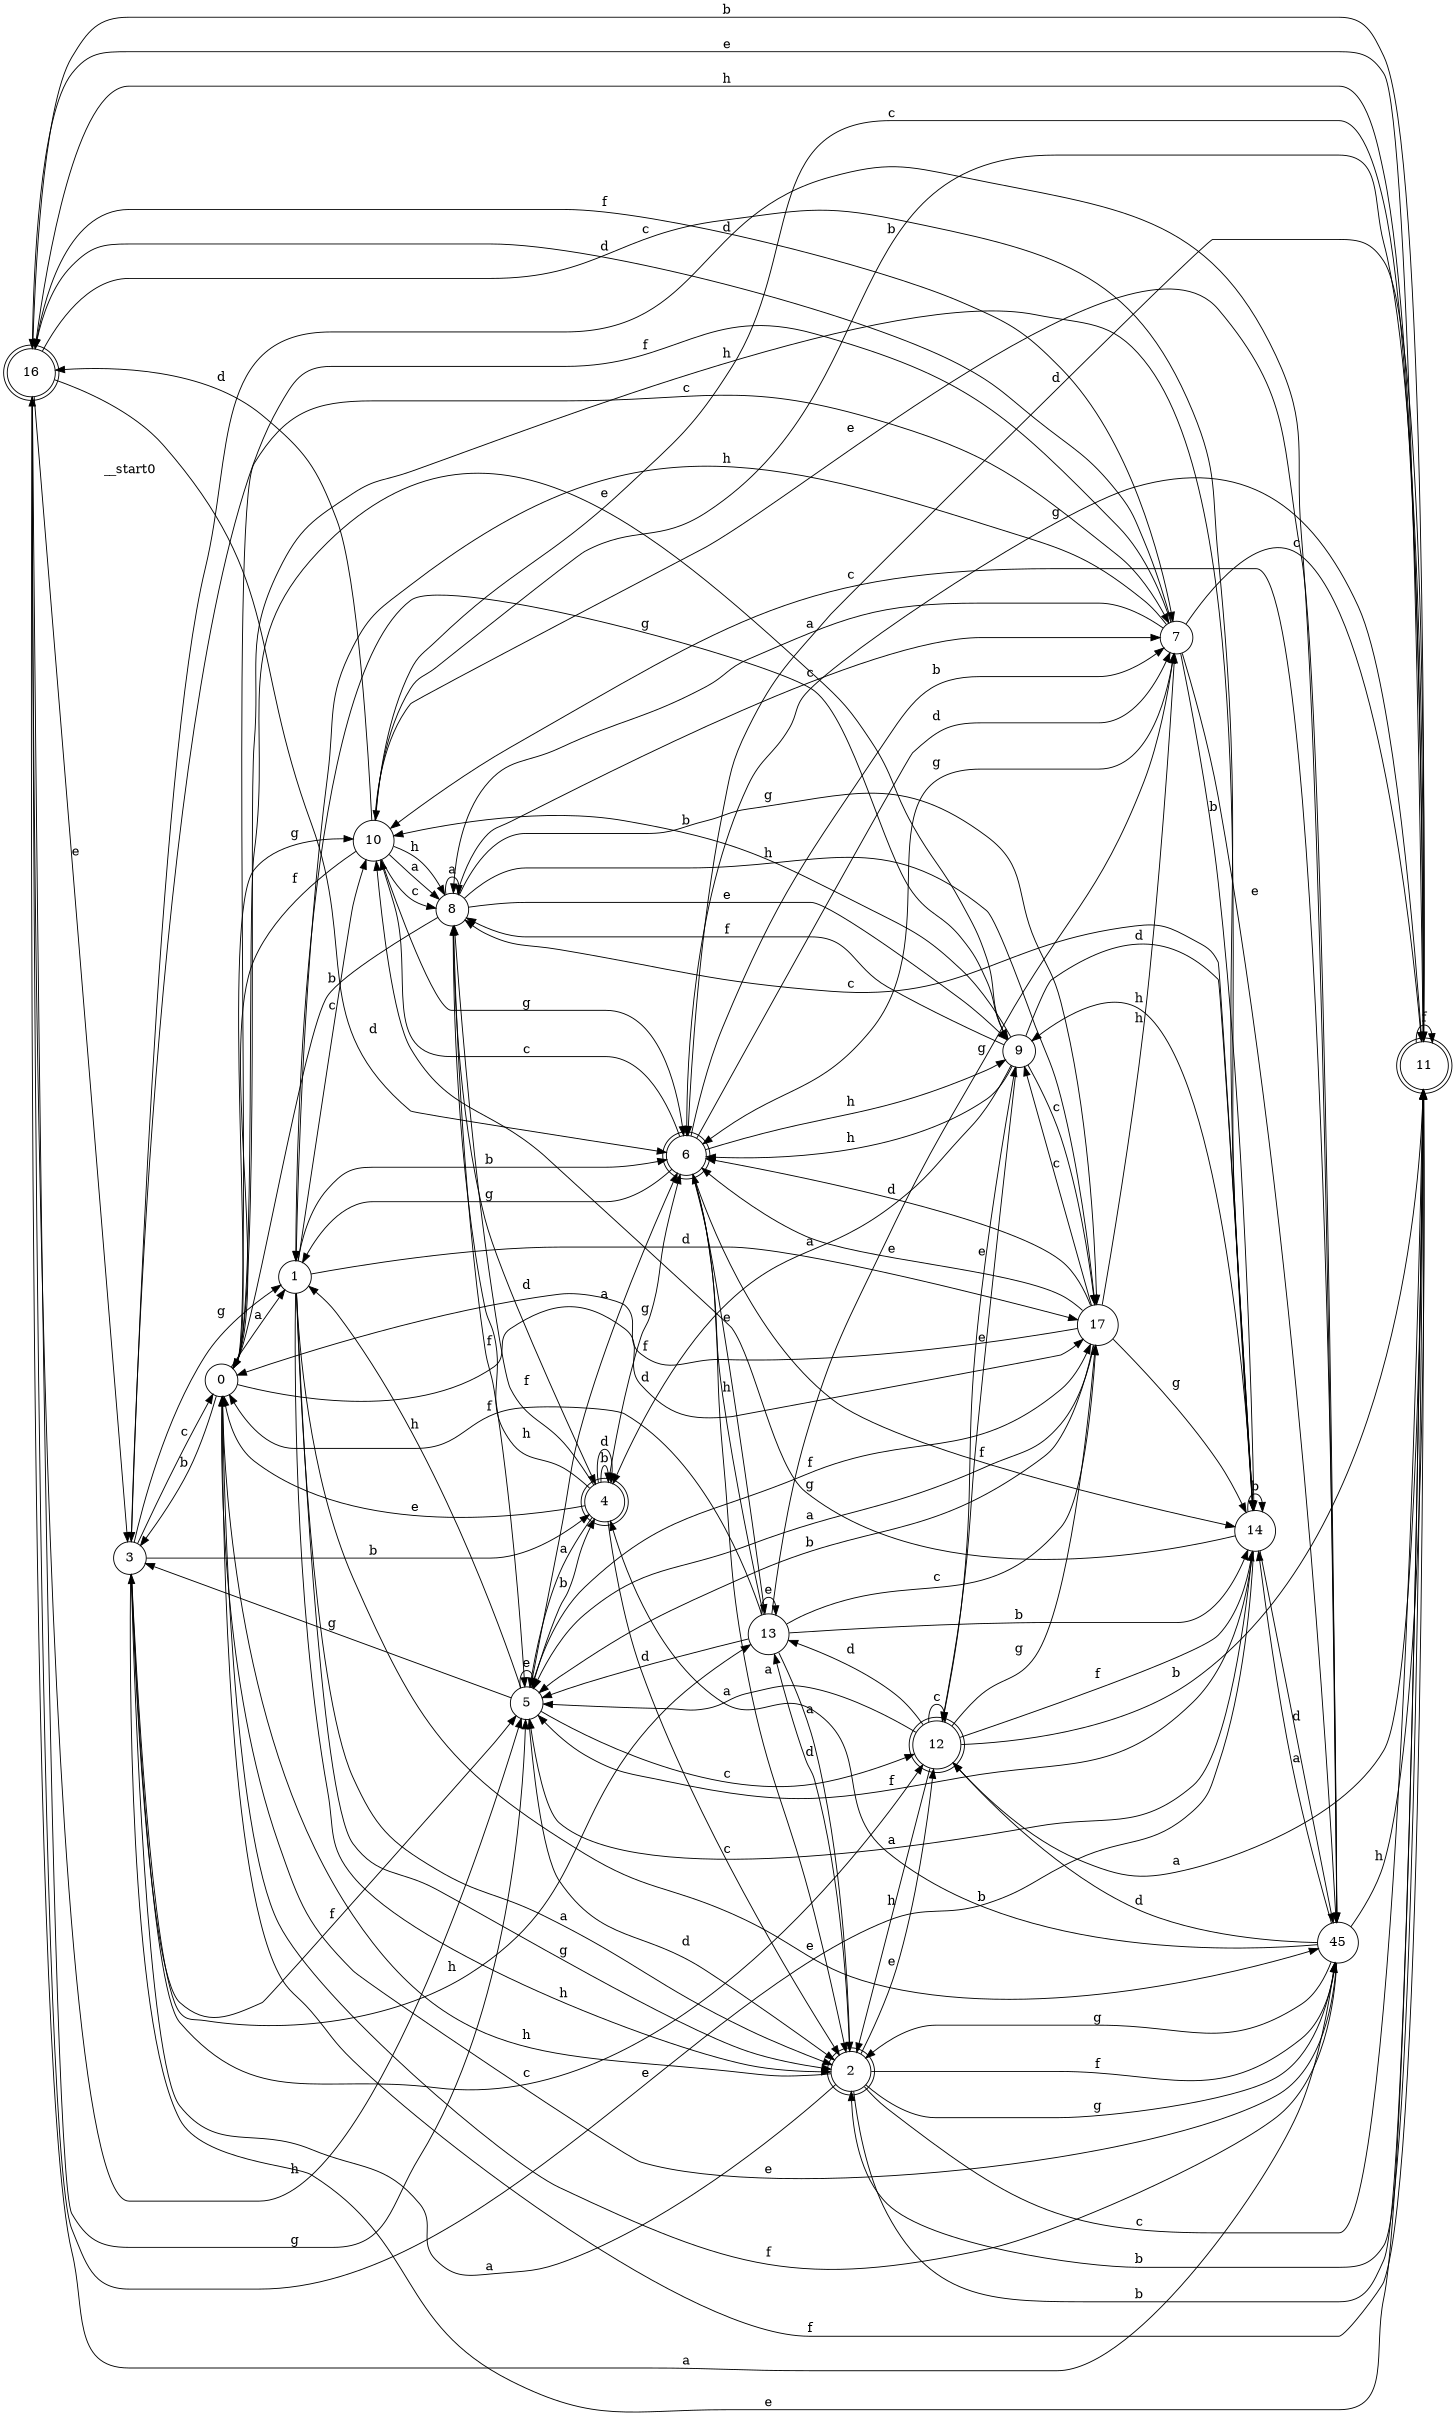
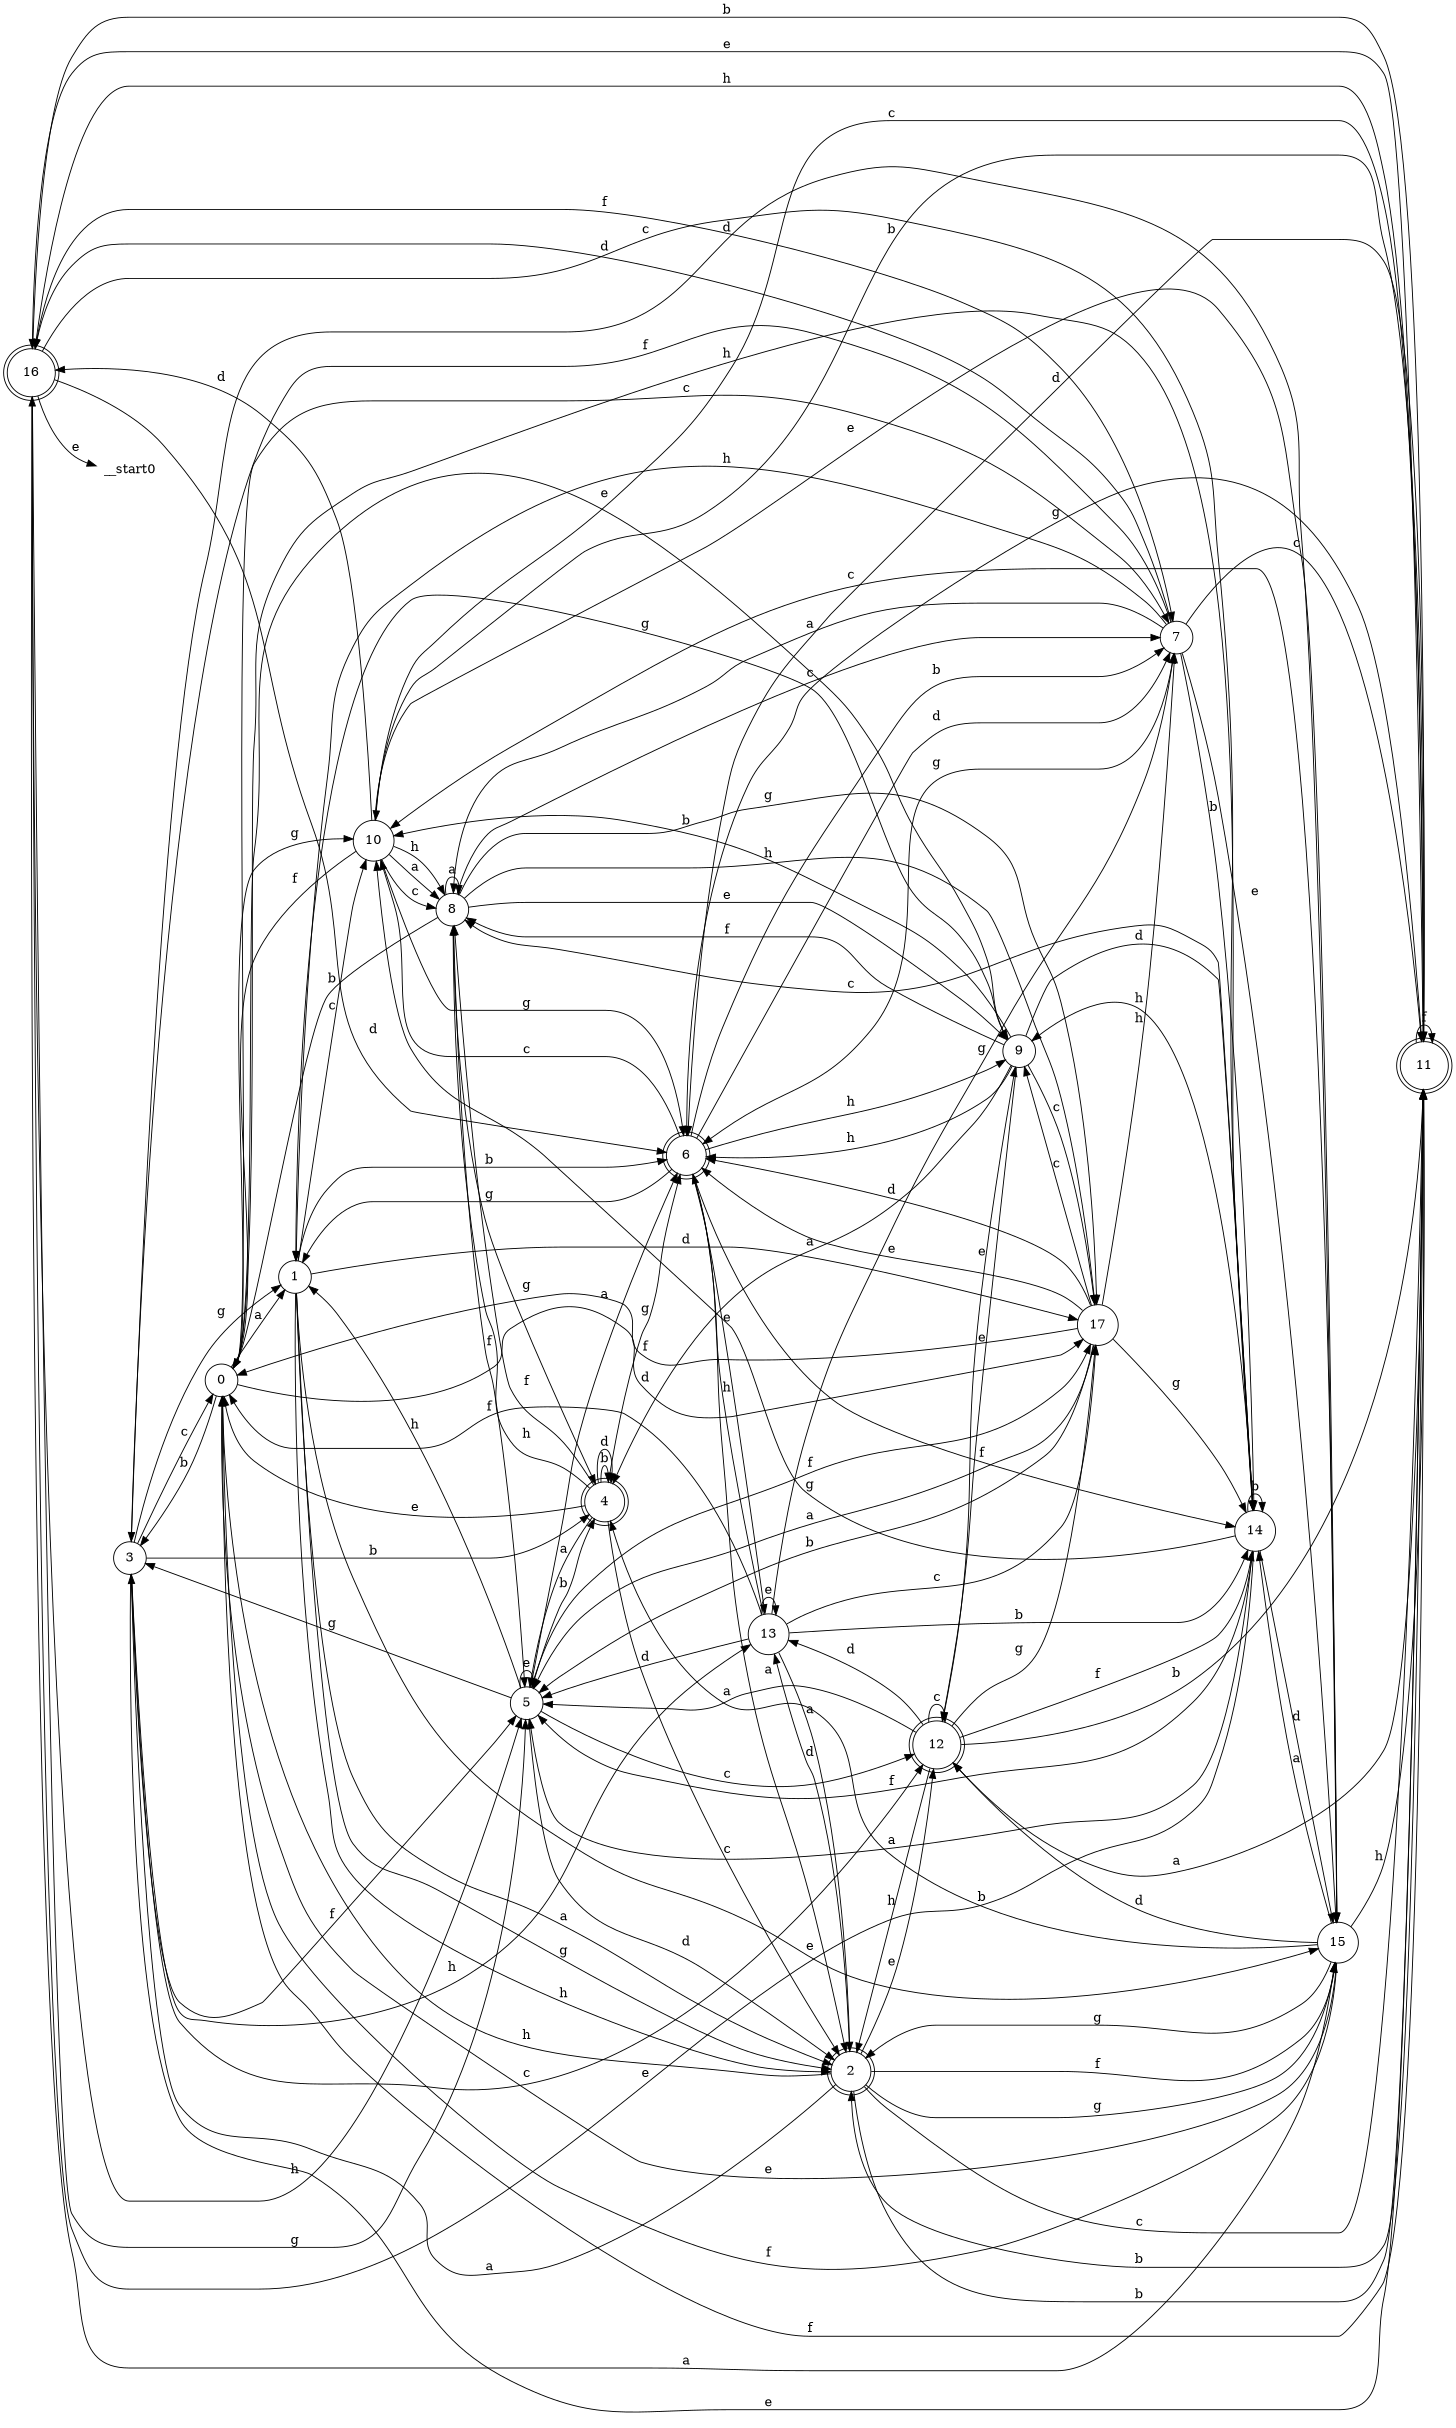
edge "16" -> "3": now "16" -> "__start0"
edge "8" -> "4": label "d" -> "g"
node "45": label "45" -> "15"
